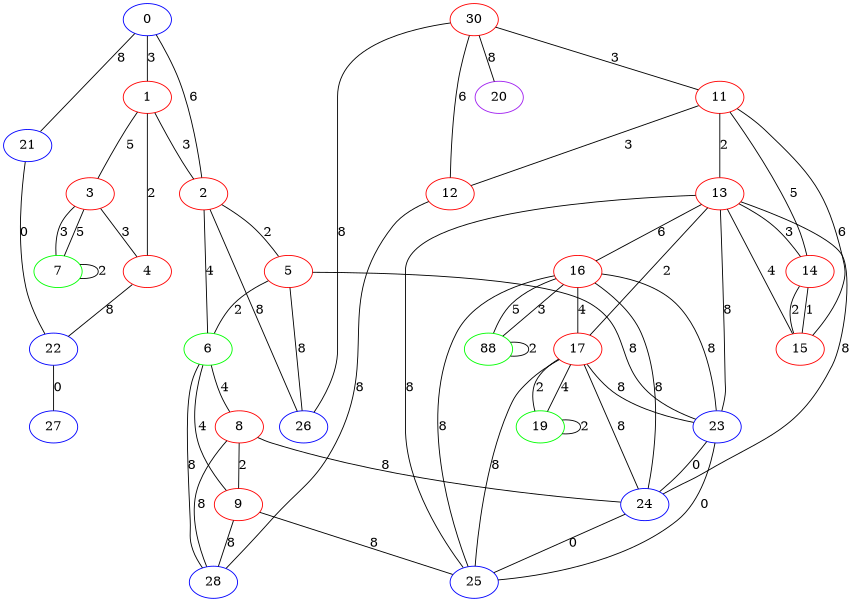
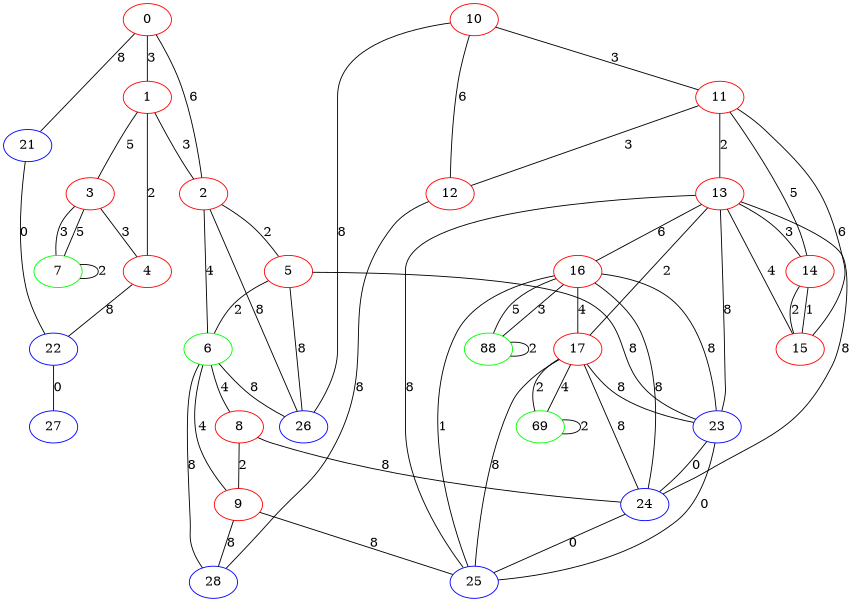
node "0": color blue -> red
node "30": label "30" -> "10"
node "20": removed
edge "6" -- "26": added, label "8"
edge "16" -- "25": label "8" -> "1"
node "19": label "19" -> "69"
edge "8" -- "28": removed, label "8"
